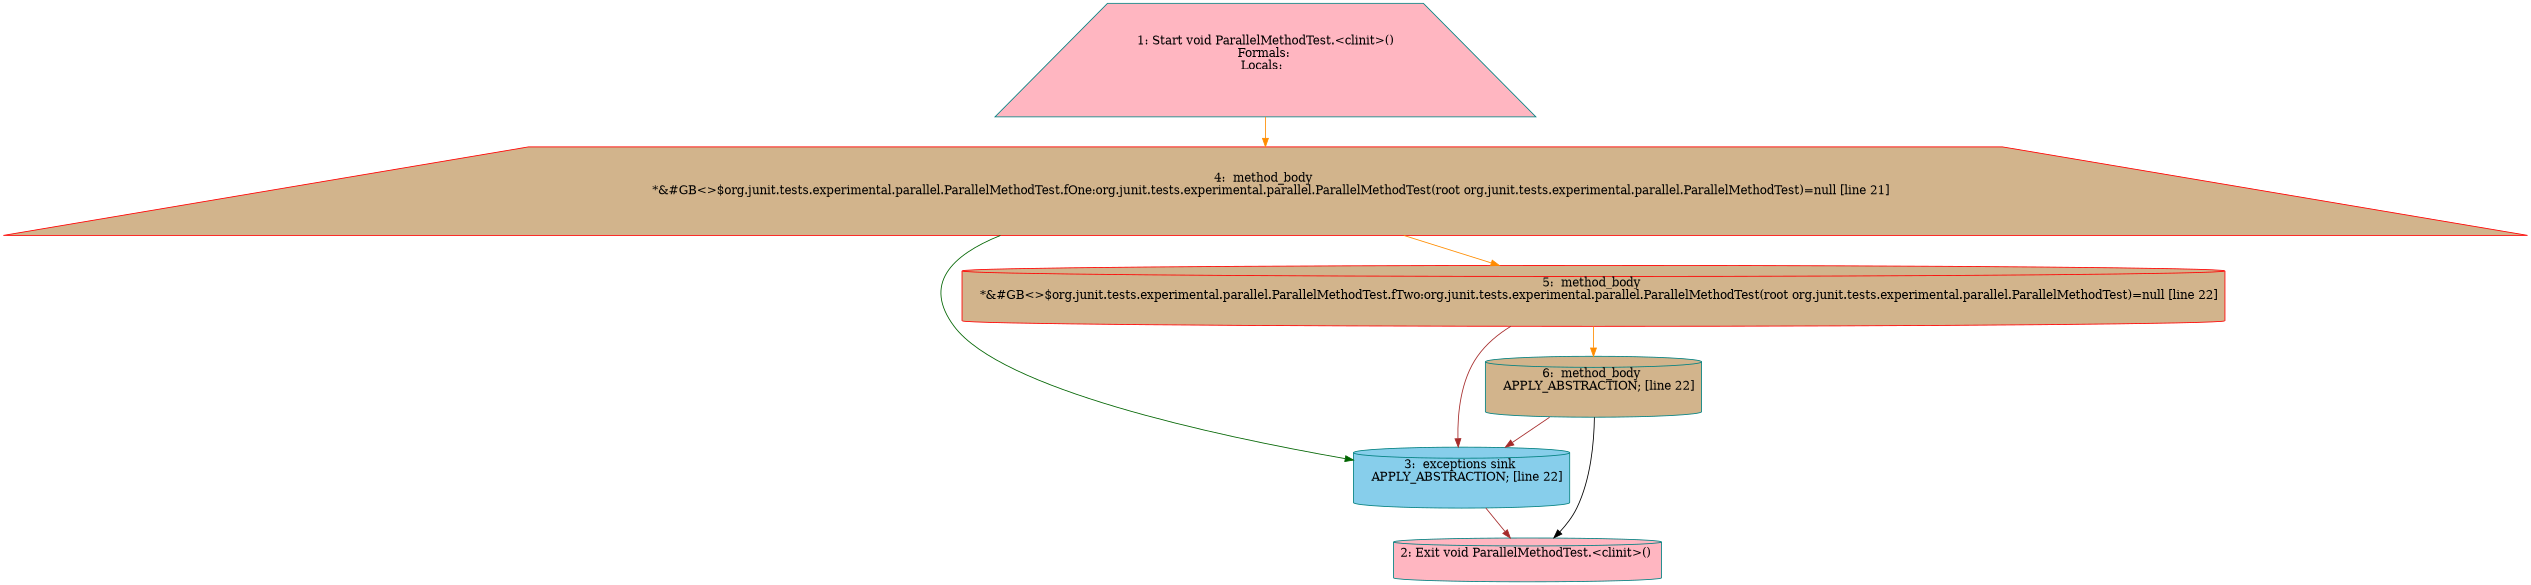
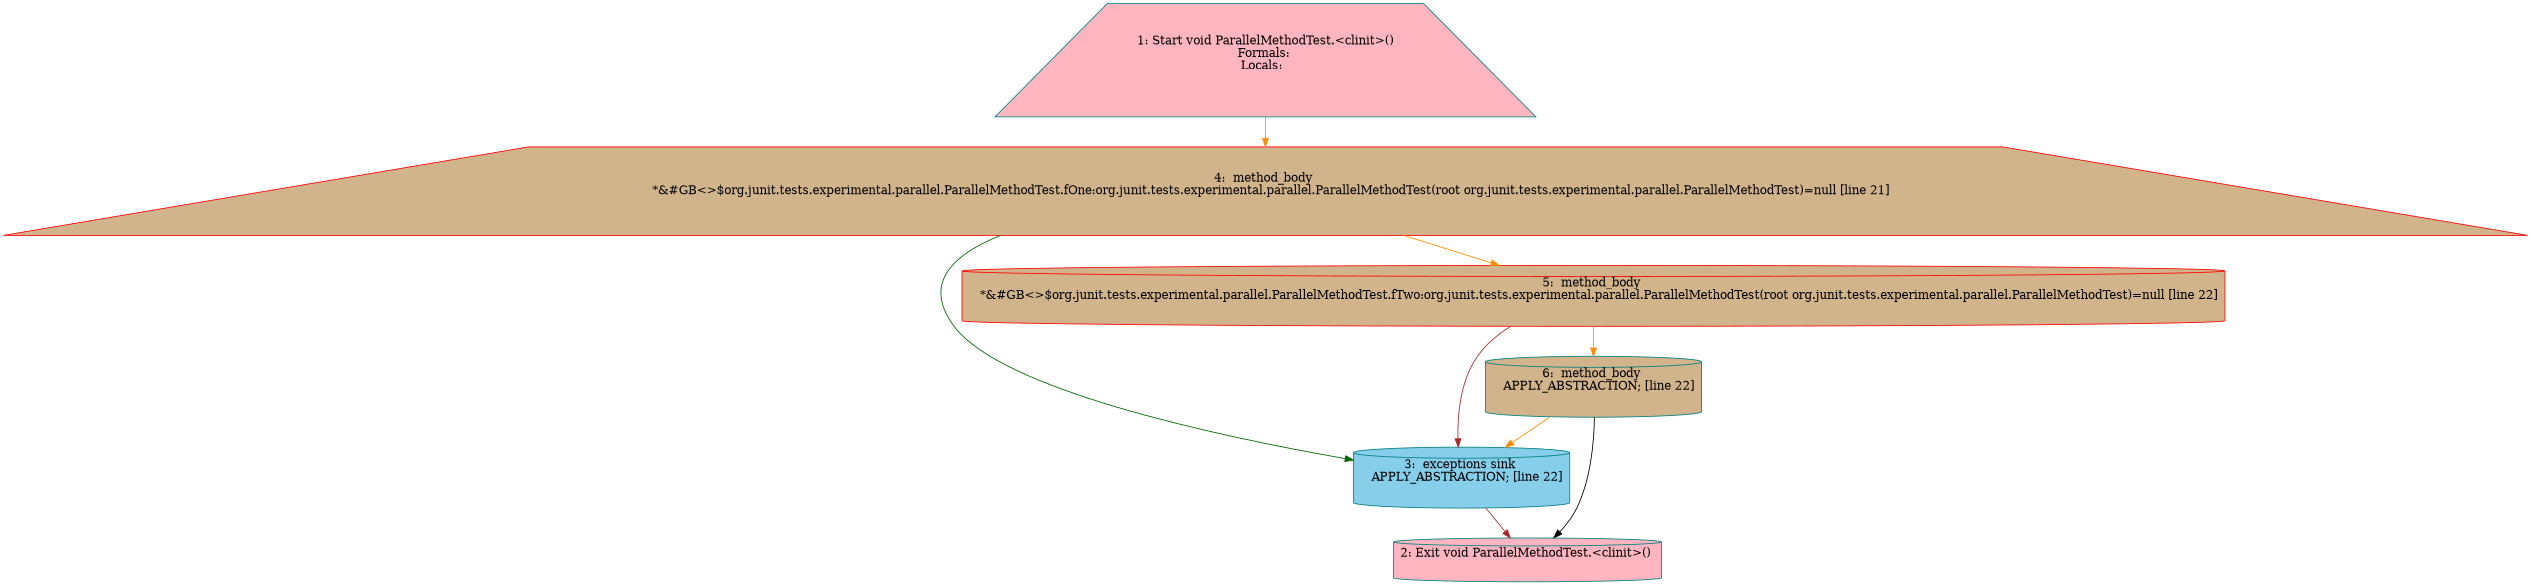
edge "6:  method_body APPLY_ABSTRACTION; [line 22]" -> "3:  exceptions sink APPLY_ABSTRACTION; [line 22]": color brown -> darkorange
